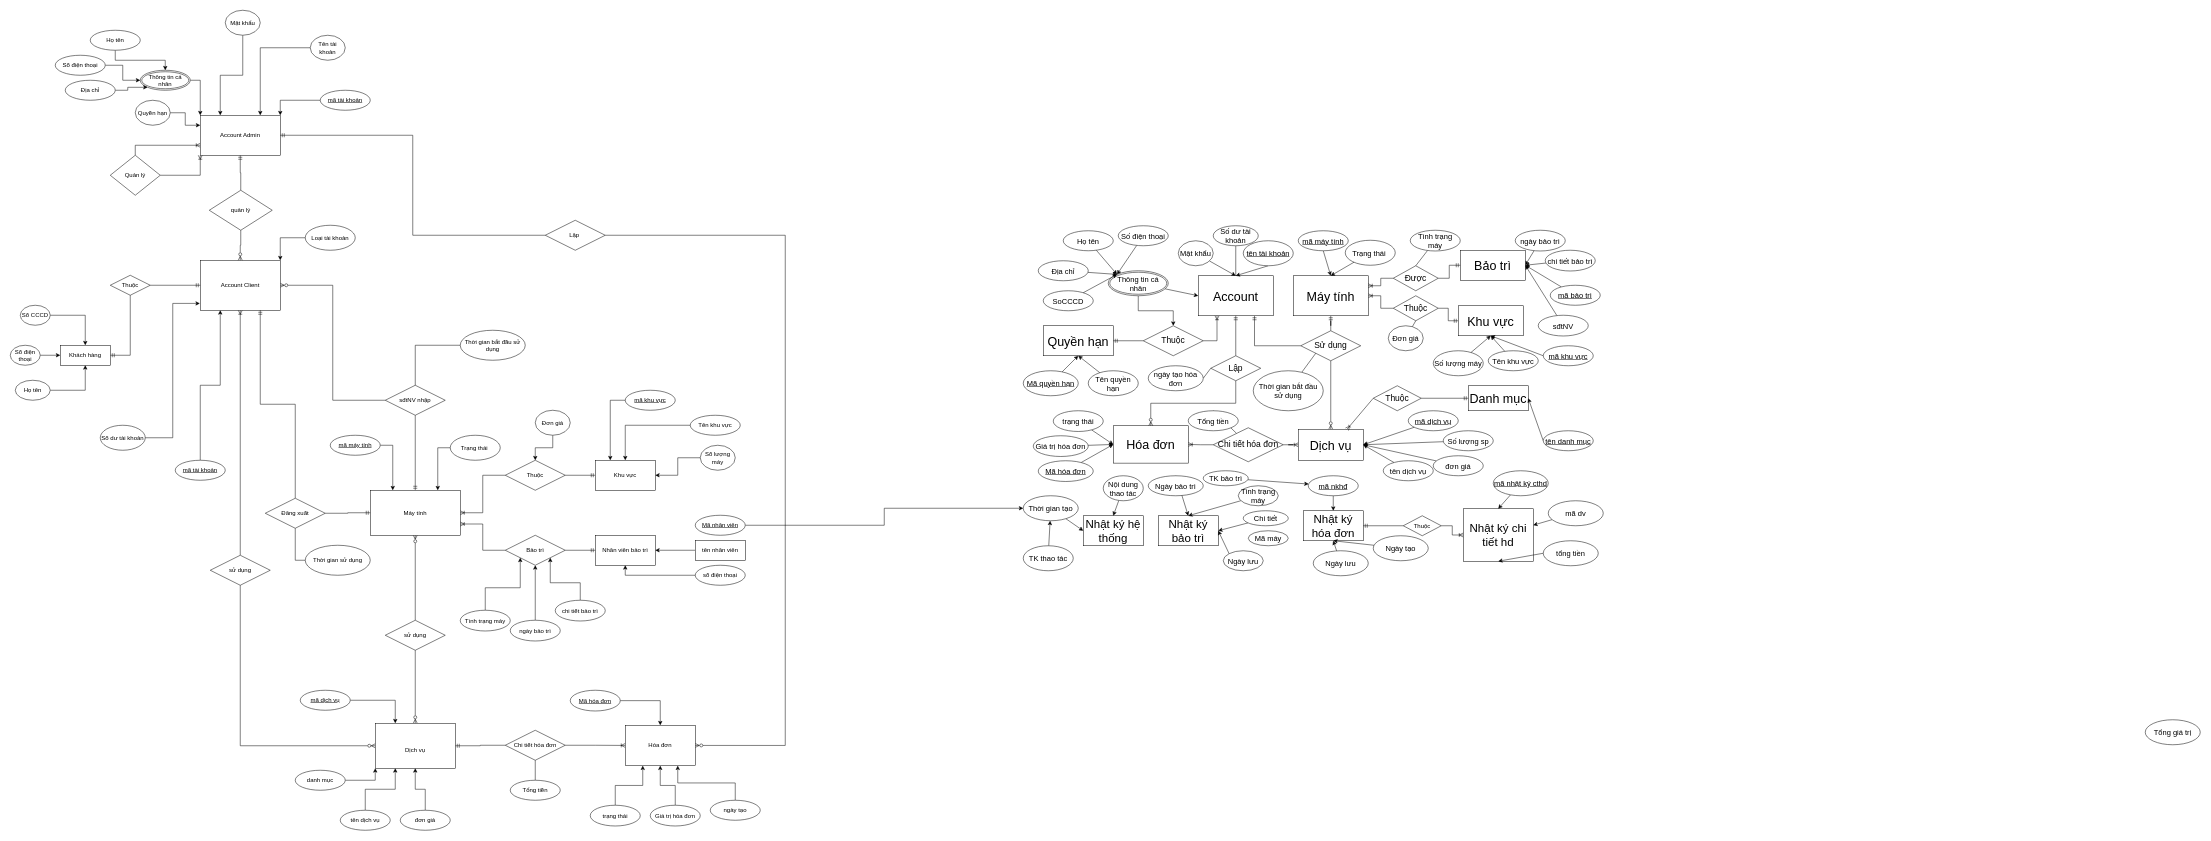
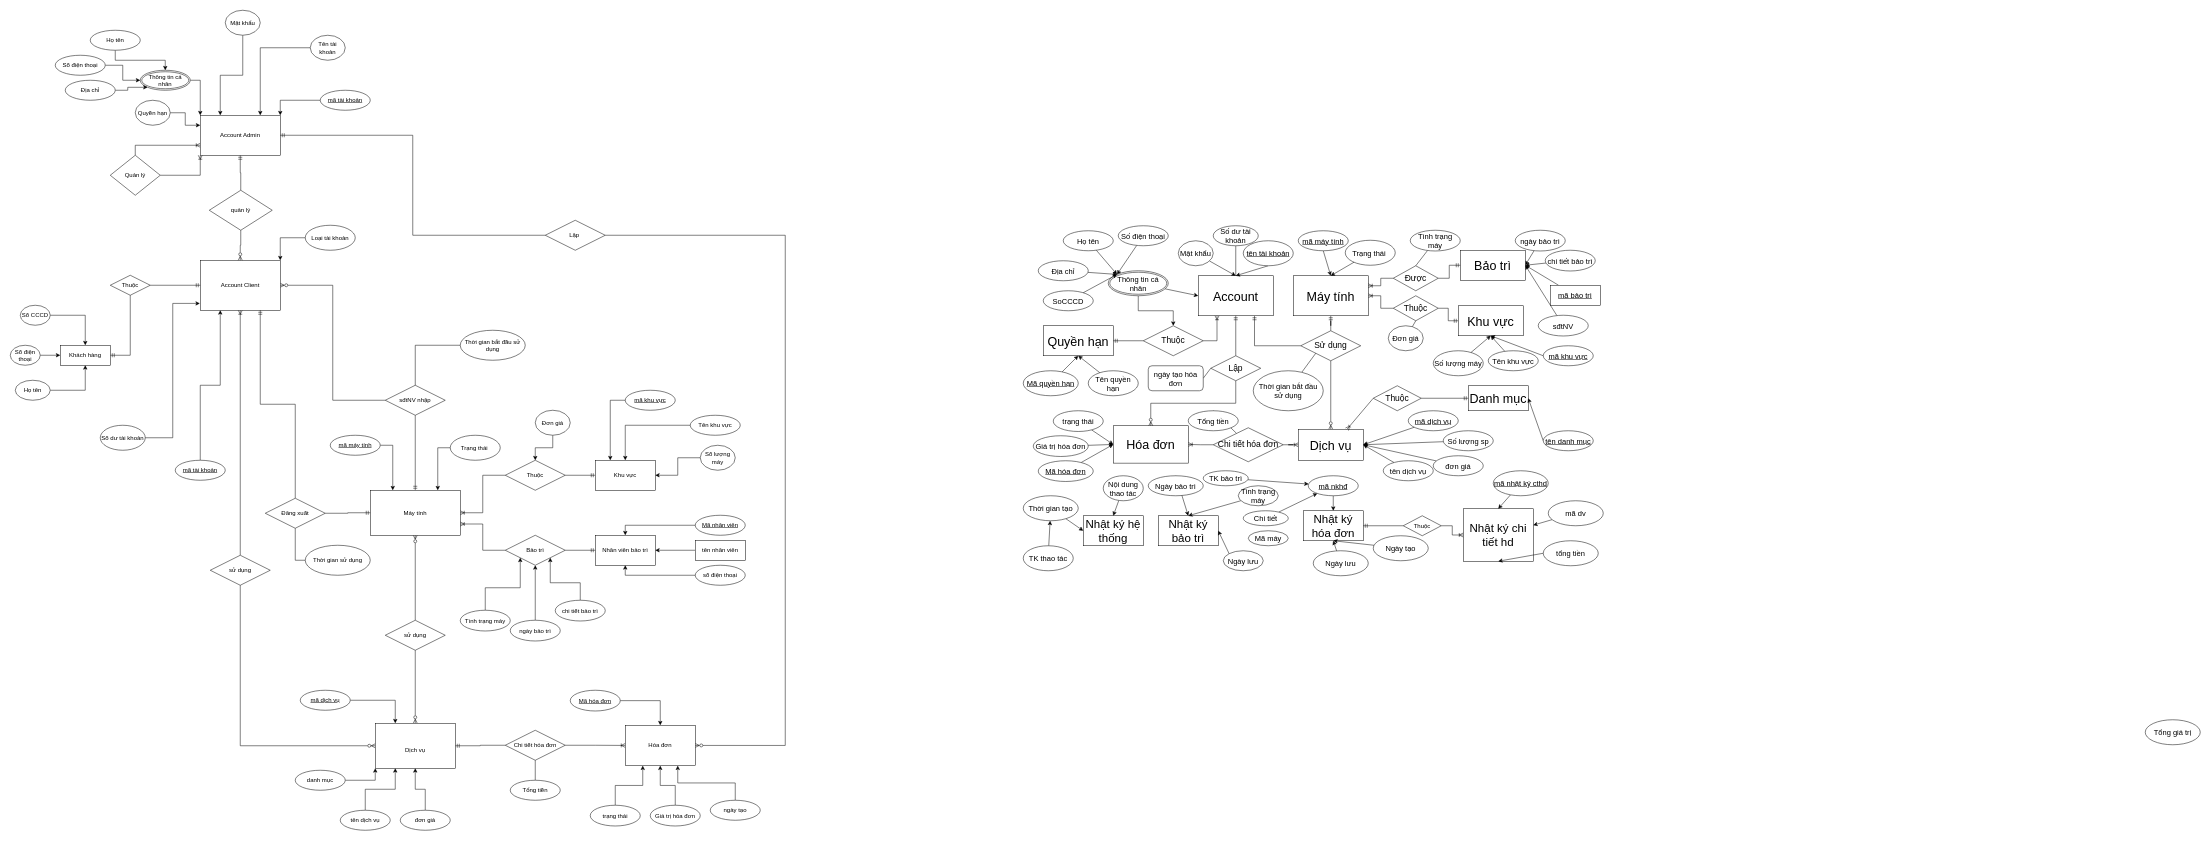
node "mã bảo trì": shape ellipse -> rectangle
node "ngày tạo hóa đơn": shape ellipse -> rounded rectangle
edge "Mã nhân viên" -> "Thời gian tạo": now "Mã nhân viên" -> "Nhân viên bảo trì"
edge "Chi tiết" -> "Nhật ký bảo trì": now "Chi tiết" -> "mã nkhđ"
